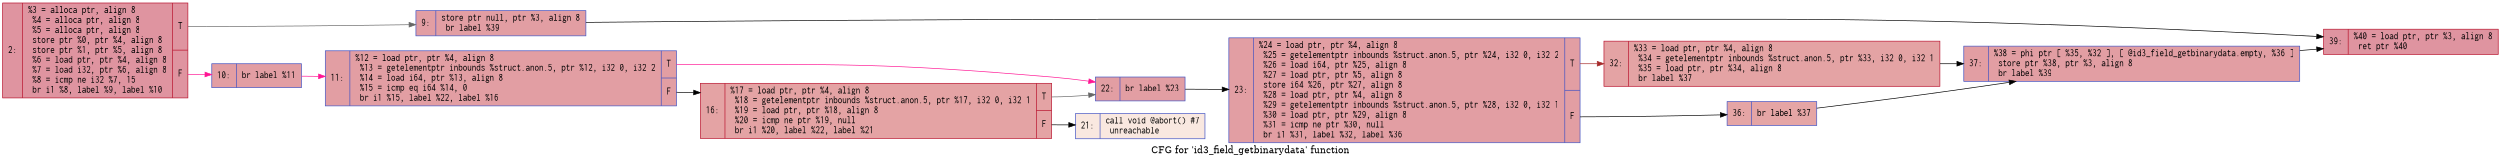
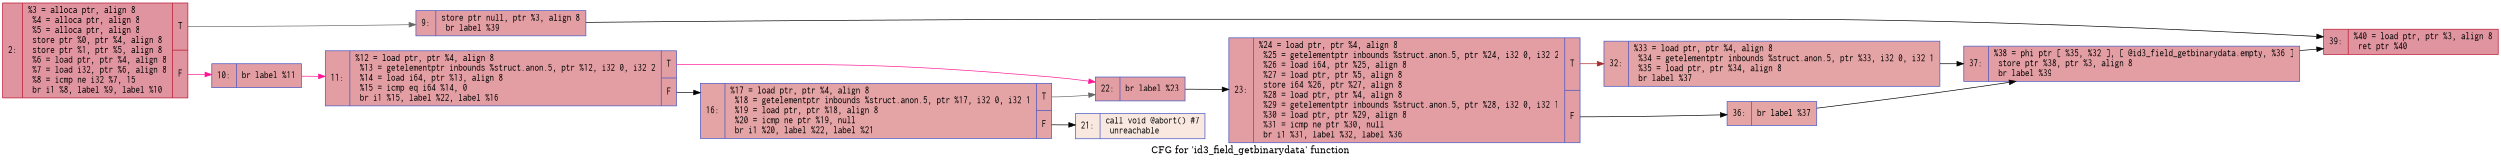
node "32:": color #b70d28ff -> #3d50c3ff
node "16:": color #b70d28ff -> #3d50c3ff
